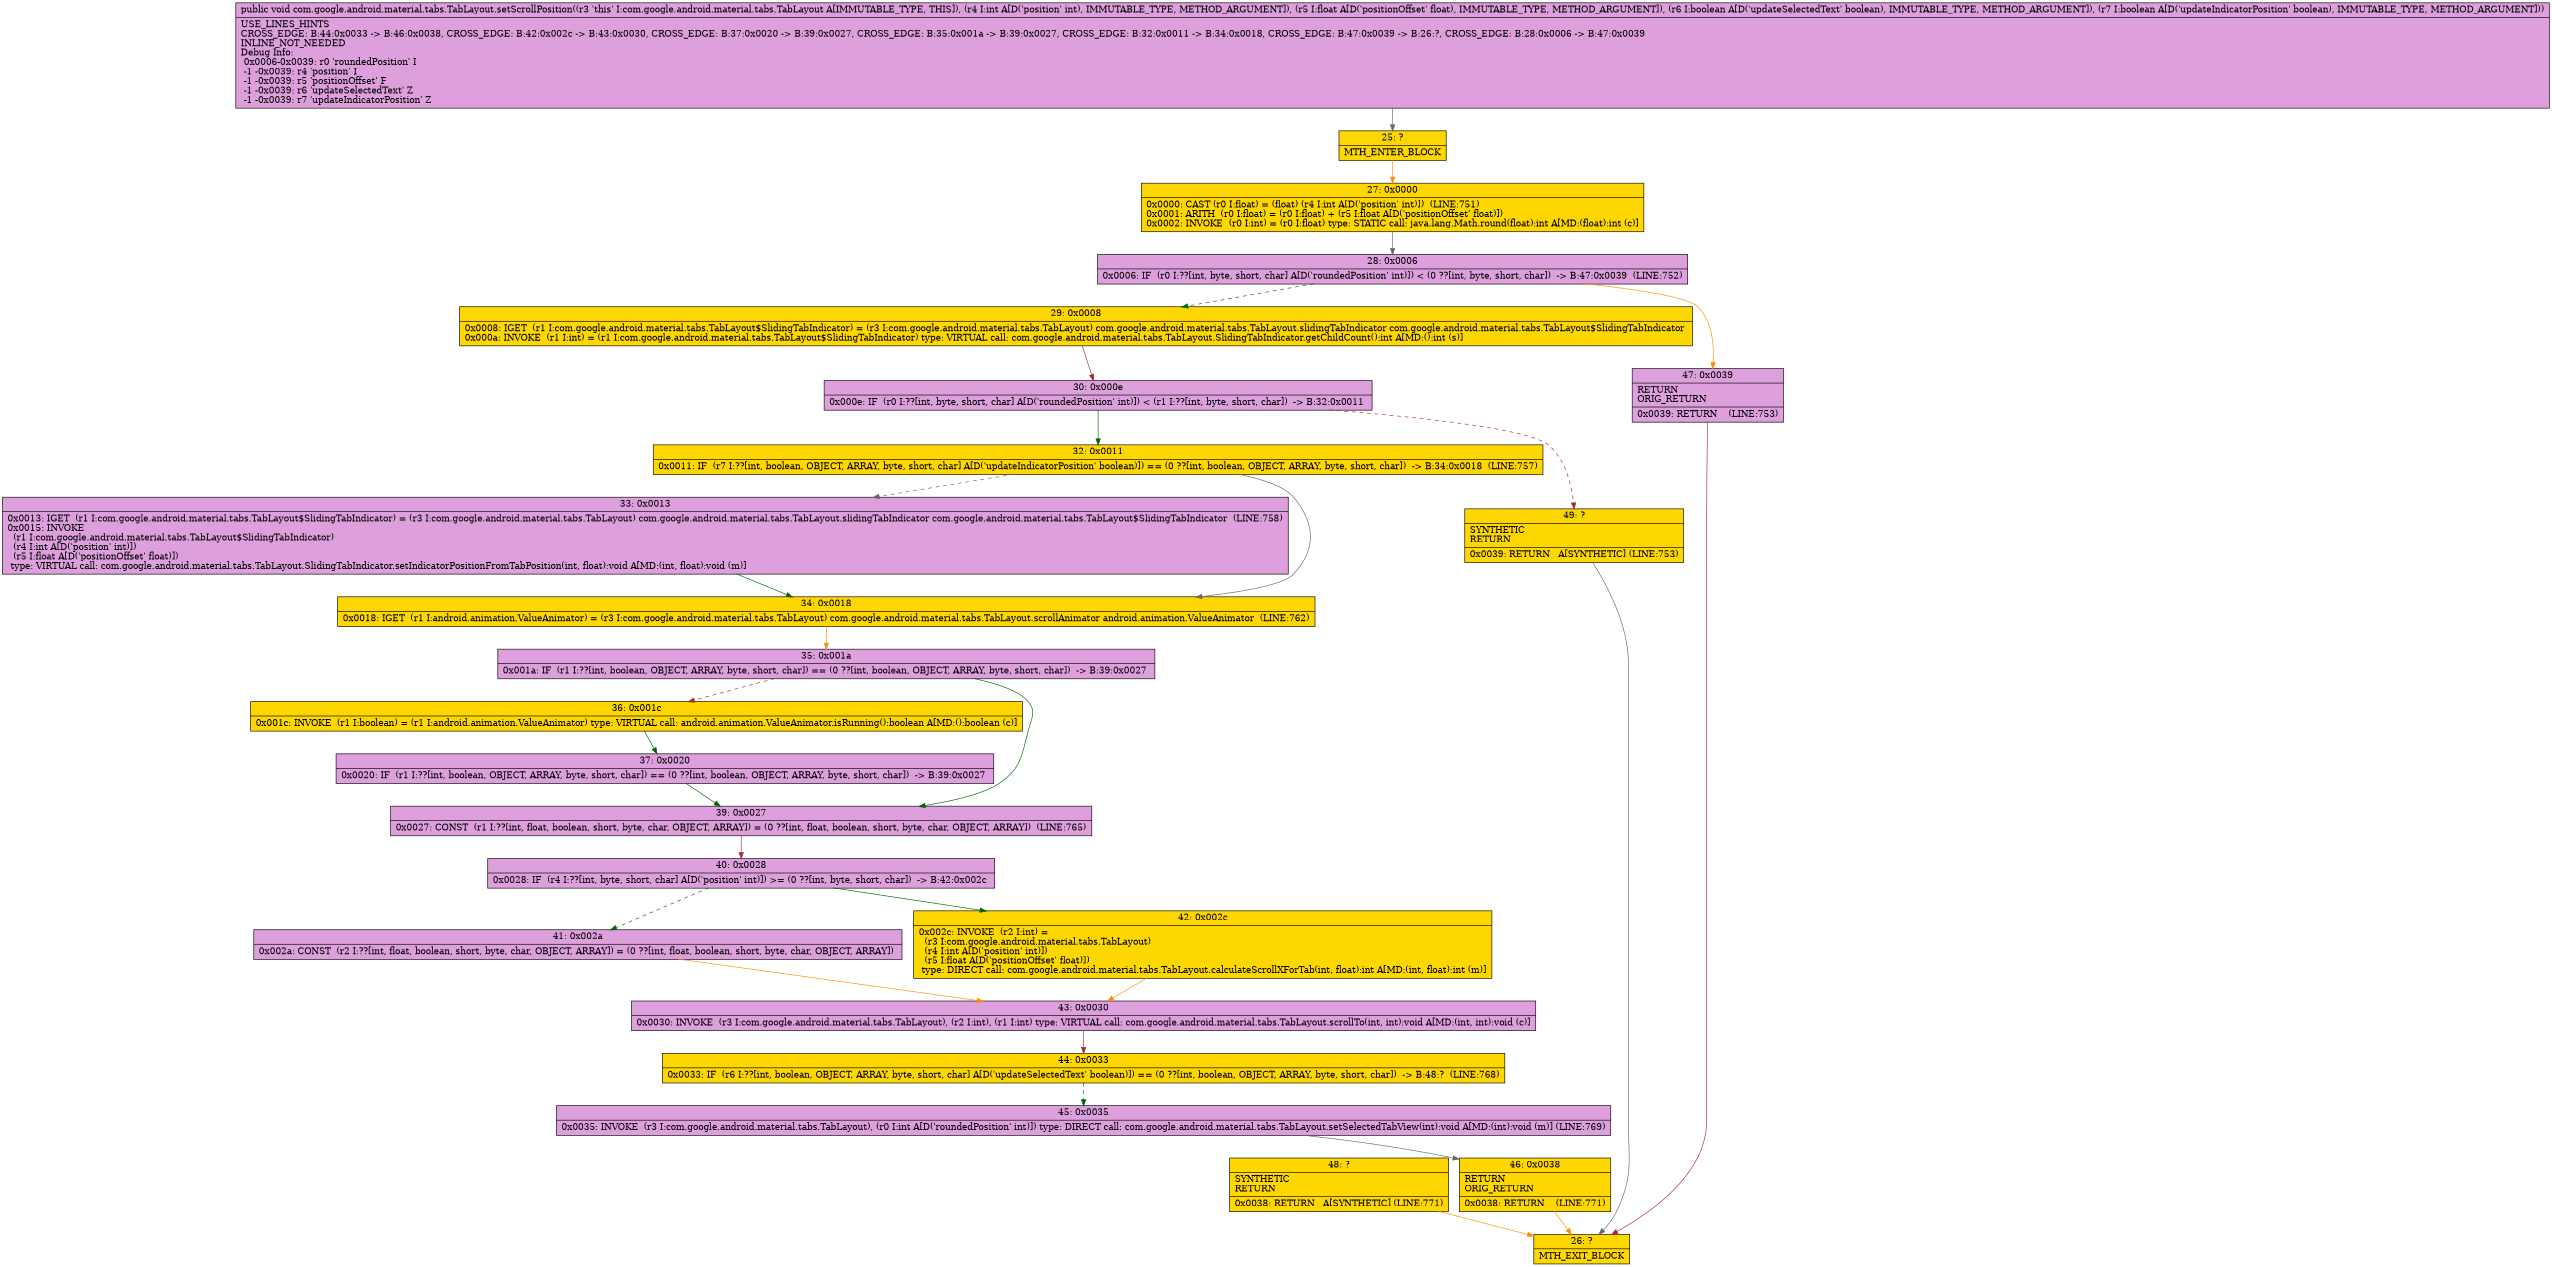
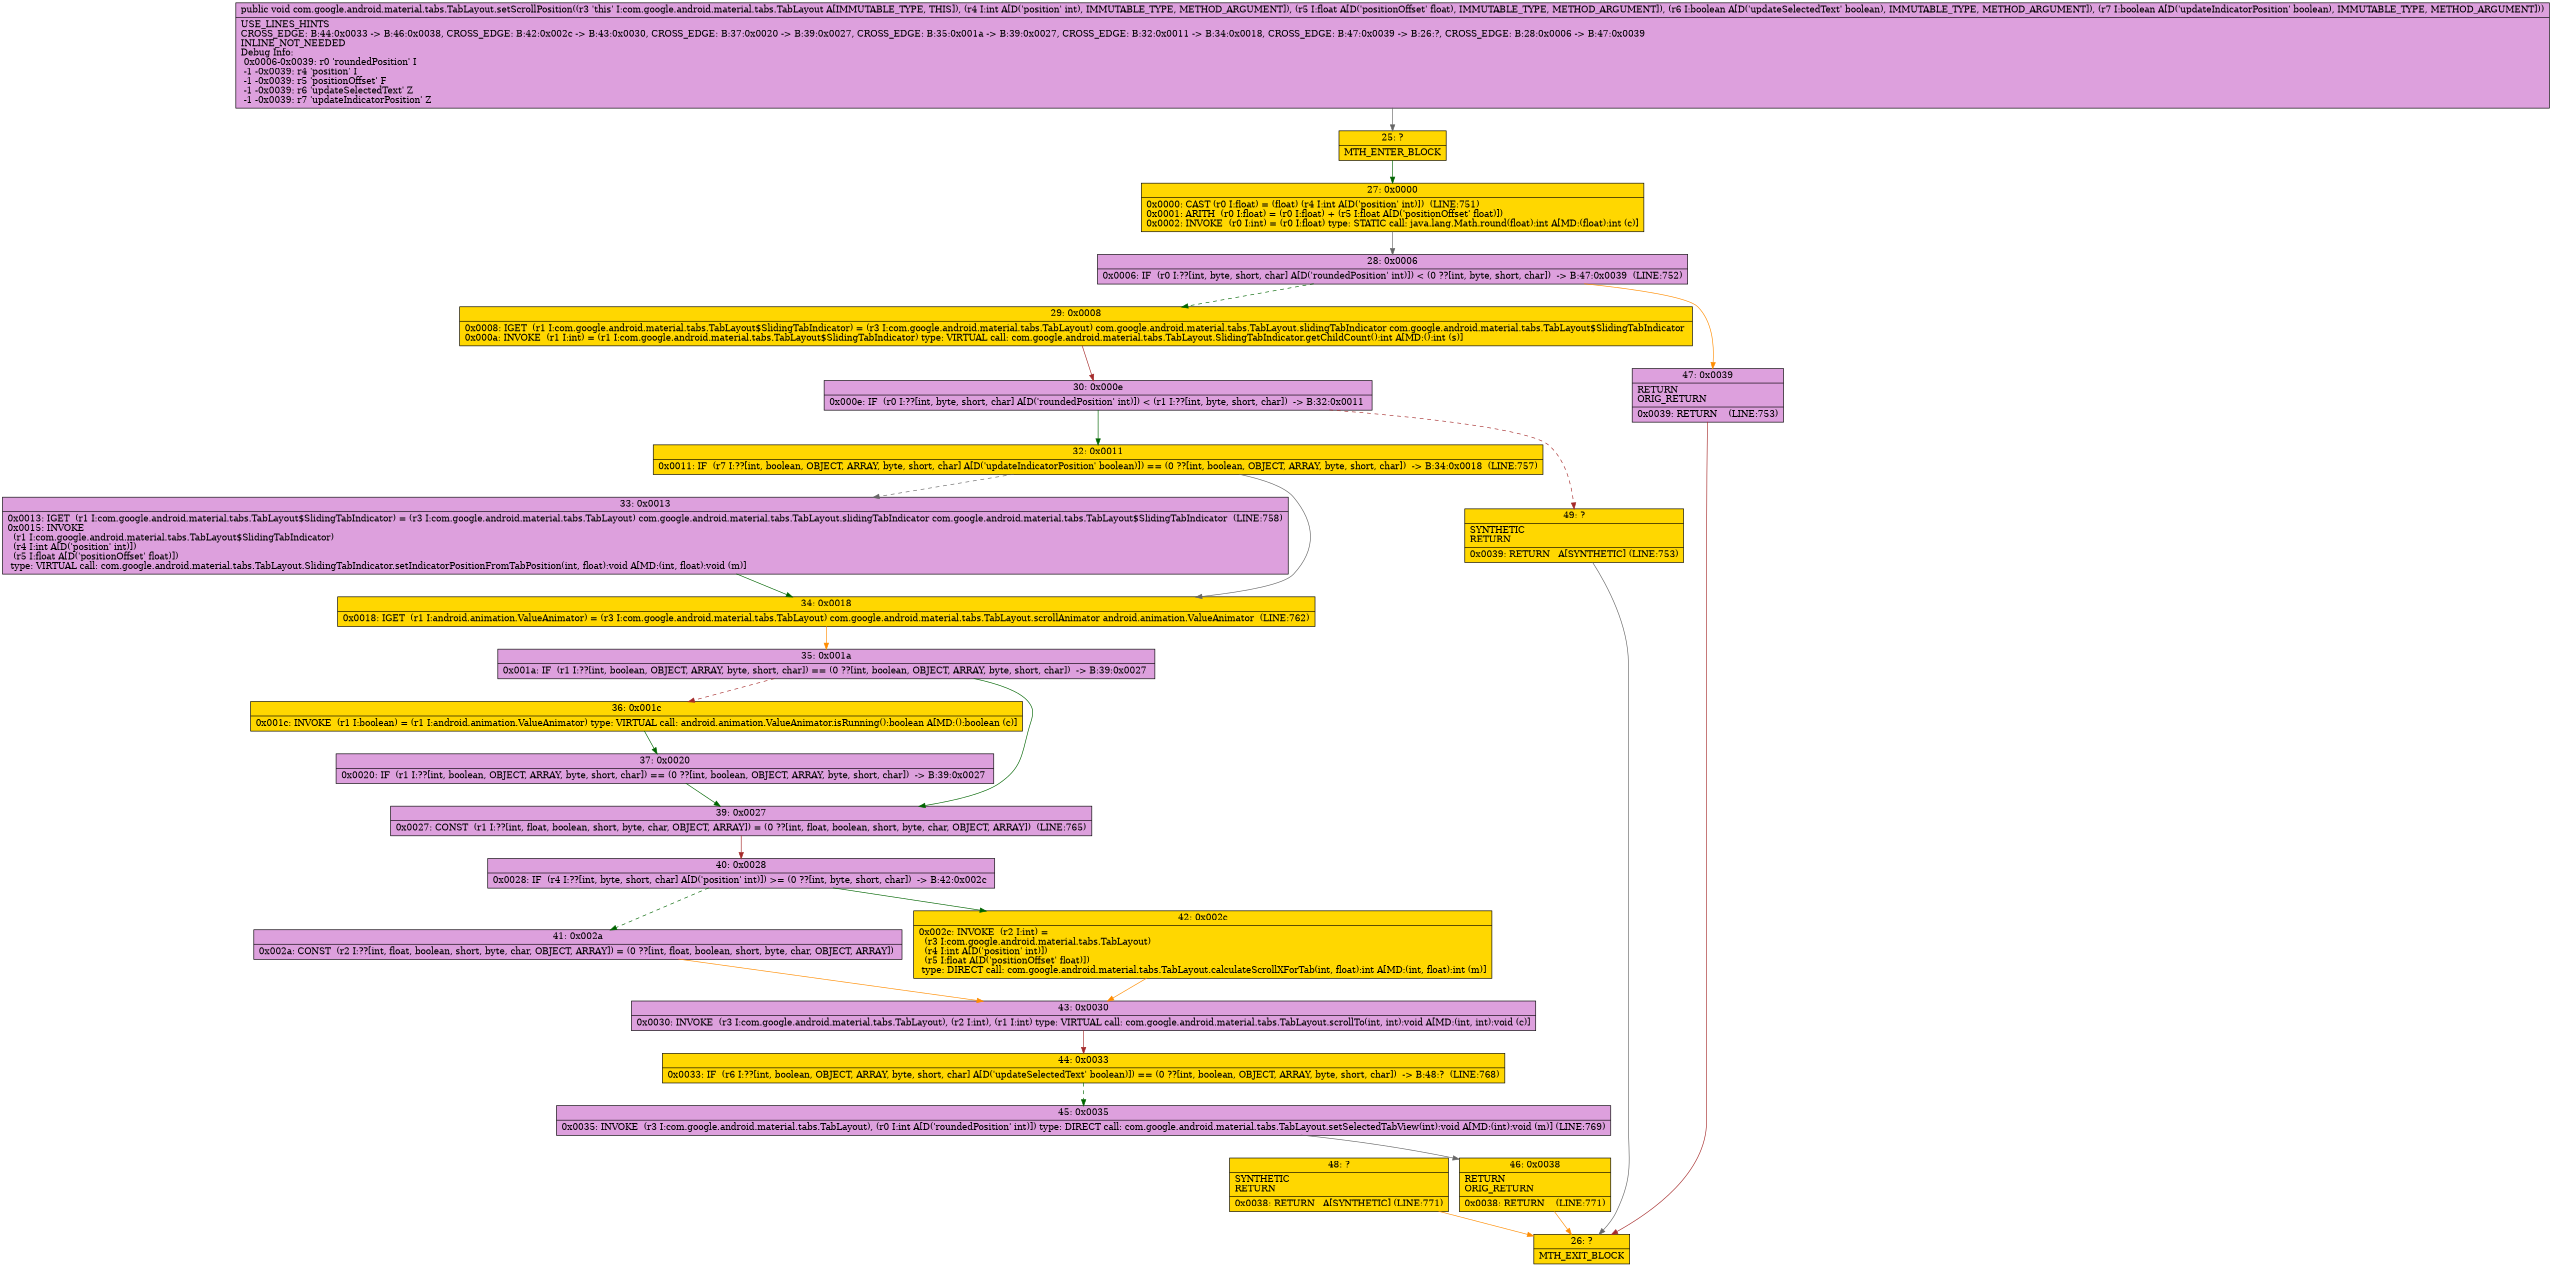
edge "25: ?" -> "27: 0x0000": color darkorange -> darkgreen
